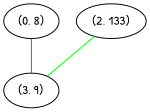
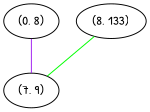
node "(2, 133)": label "(2, 133)" -> "(8, 133)"
node "(3, 9)": label "(3, 9)" -> "(7, 9)"
